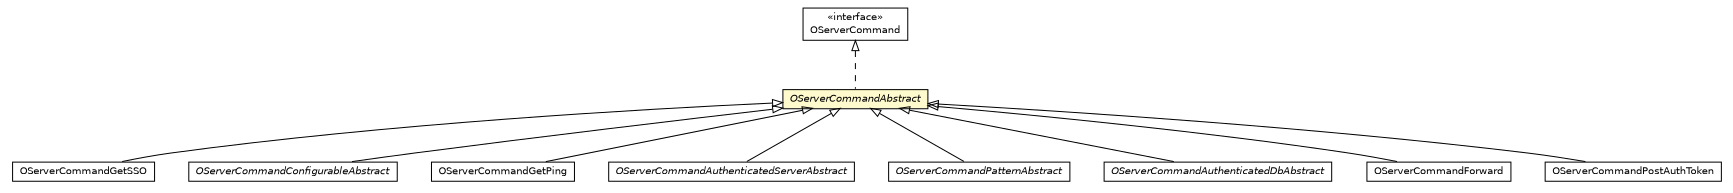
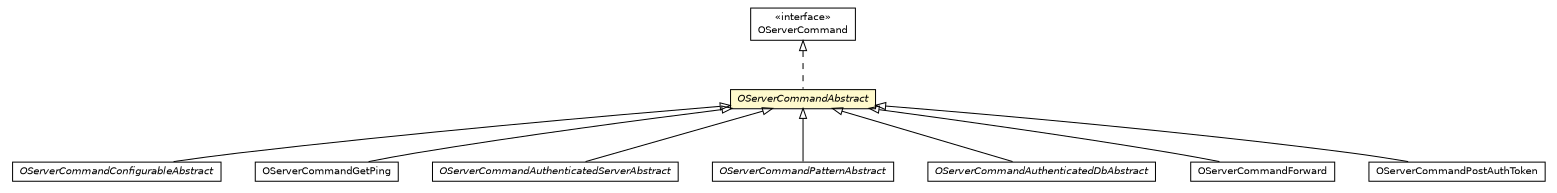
node "OServerCommandGetSSO": removed
